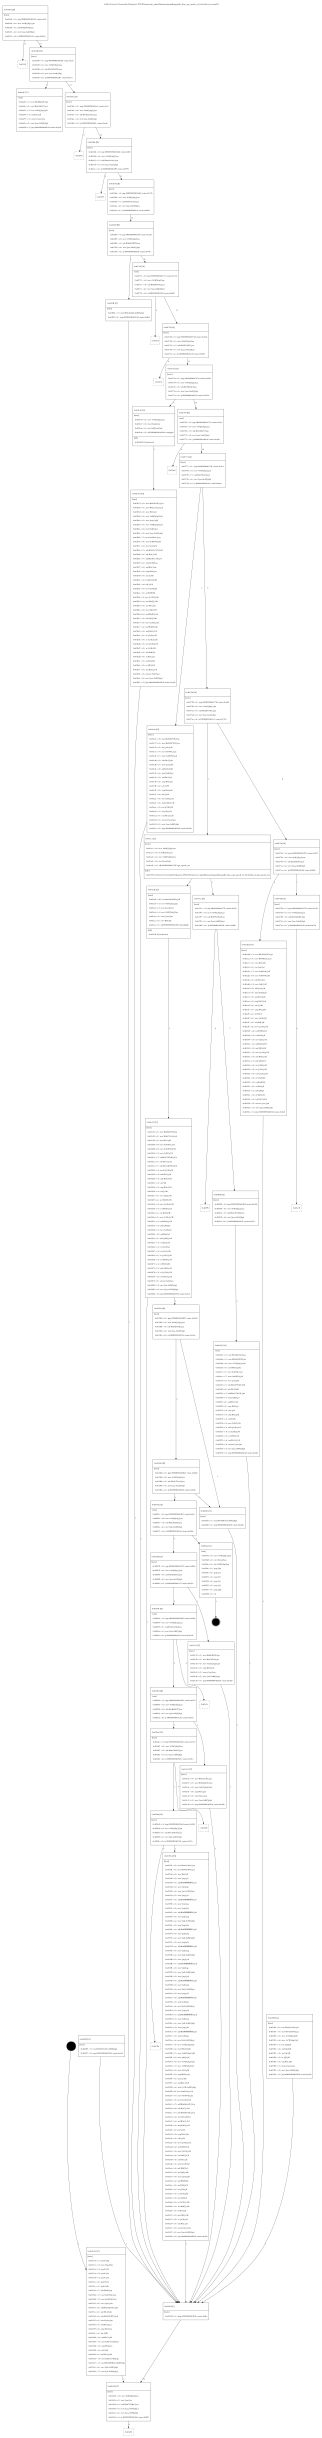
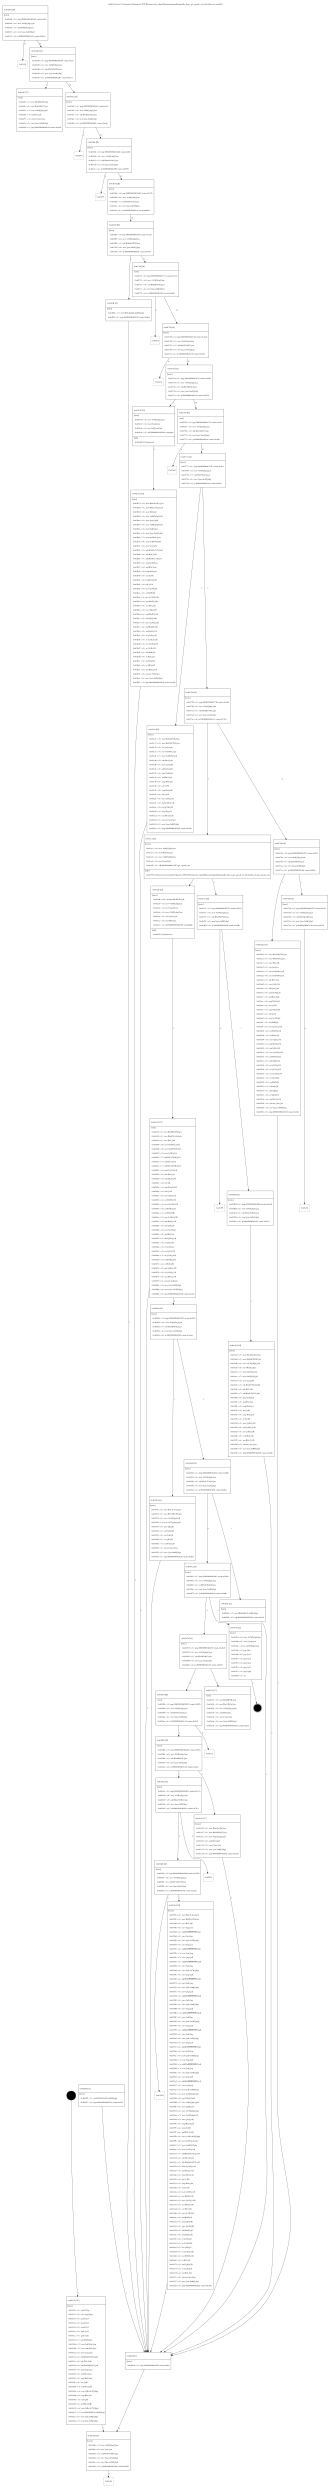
edge "0x401824 [28]" -> "0x401bf6 [12]": now "0x401824 [28]" -> "0x40190e [44]"
edge "0x401c53 [27]" -> "0x40201d [5]": removed, label "1"
